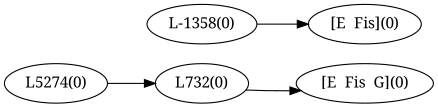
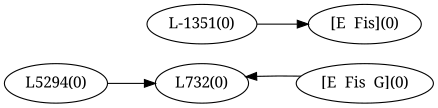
node "L-1358(0)": label "L-1358(0)" -> "L-1351(0)"
node "L5274(0)": label "L5274(0)" -> "L5294(0)"
edge "L732(0)" -> "[E  Fis  G](0)": reversed
